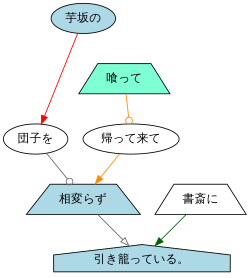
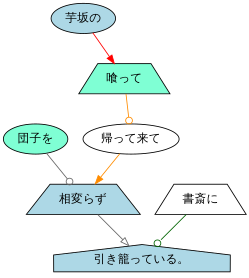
edge "芋坂の" -> "団子を": now "芋坂の" -> "喰って"
node "団子を": fillcolor white -> aquamarine
edge "書斎に" -> "引き籠っている。": arrowhead normal -> odot
